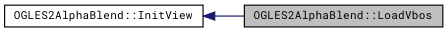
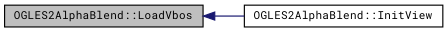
edge "OGLES2AlphaBlend::LoadVbos" -> "OGLES2AlphaBlend::InitView": reversed
